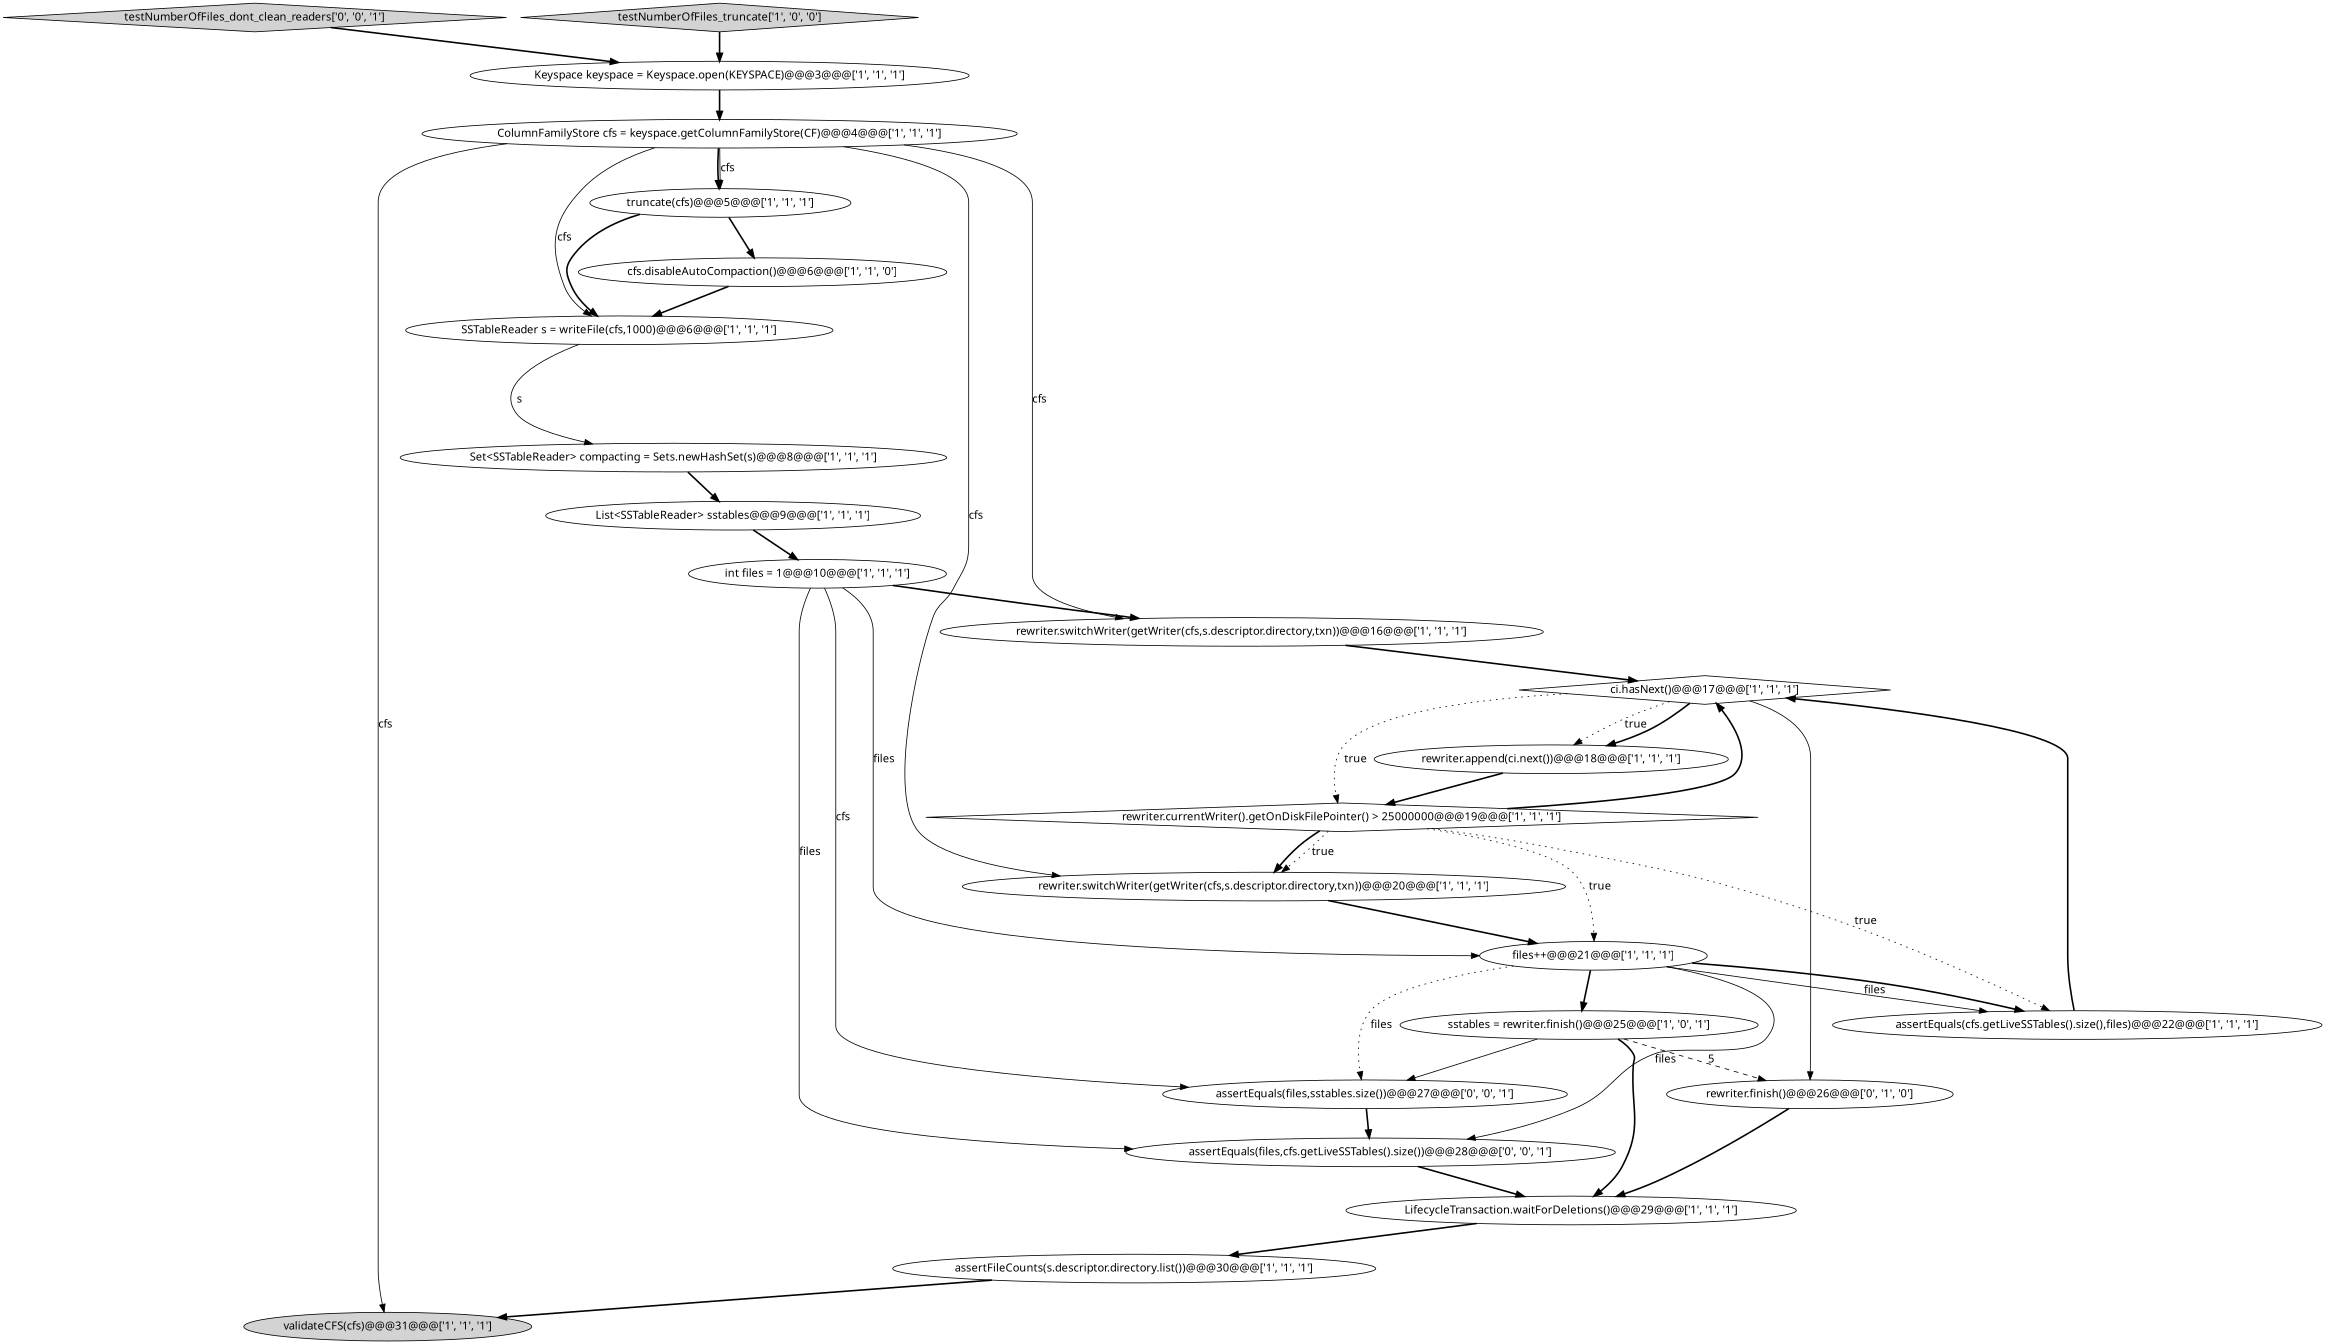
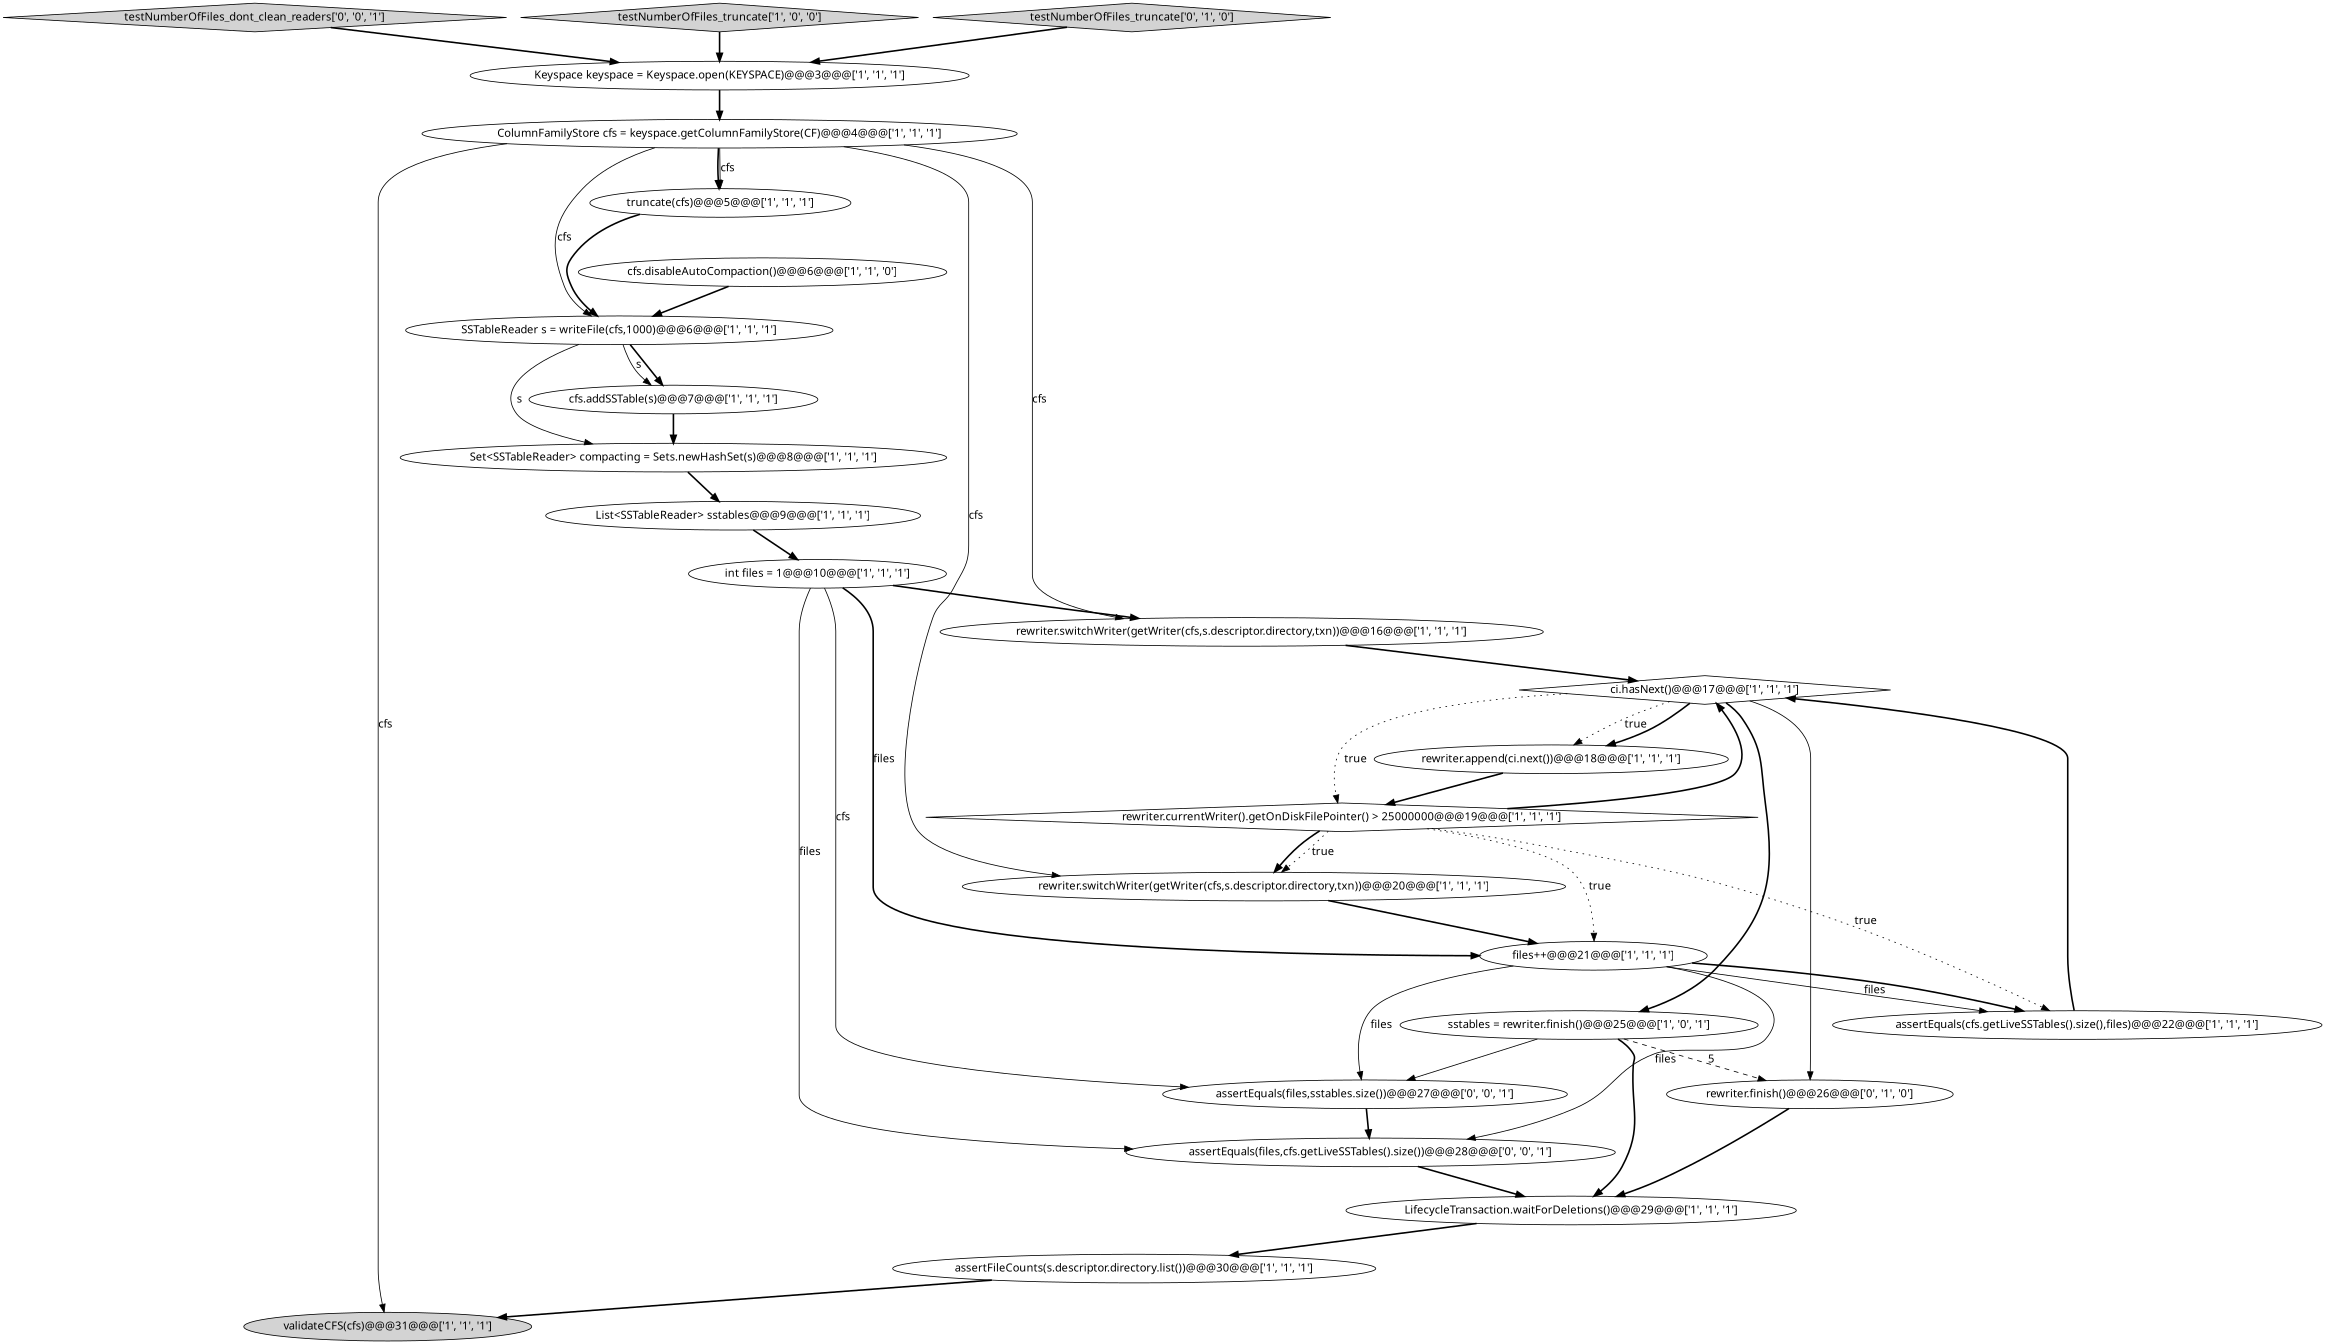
node "testNumberOfFiles_truncate['0', '1', '0']": added
edge "truncate(cfs)@@@5@@@['1', '1', '1']" -> "cfs.disableAutoCompaction()@@@6@@@['1', '1', '0']": removed
node "cfs.addSSTable(s)@@@7@@@['1', '1', '1']": added
edge "int files = 1@@@10@@@['1', '1', '1']" -> "files++@@@21@@@['1', '1', '1']": style solid -> bold
edge "files++@@@21@@@['1', '1', '1']" -> "sstables = rewriter.finish()@@@25@@@['1', '0', '1']": now "ci.hasNext()@@@17@@@['1', '1', '1']" -> "sstables = rewriter.finish()@@@25@@@['1', '0', '1']"
edge "files++@@@21@@@['1', '1', '1']" -> "assertEquals(files,sstables.size())@@@27@@@['0', '0', '1']": style dotted -> solid
